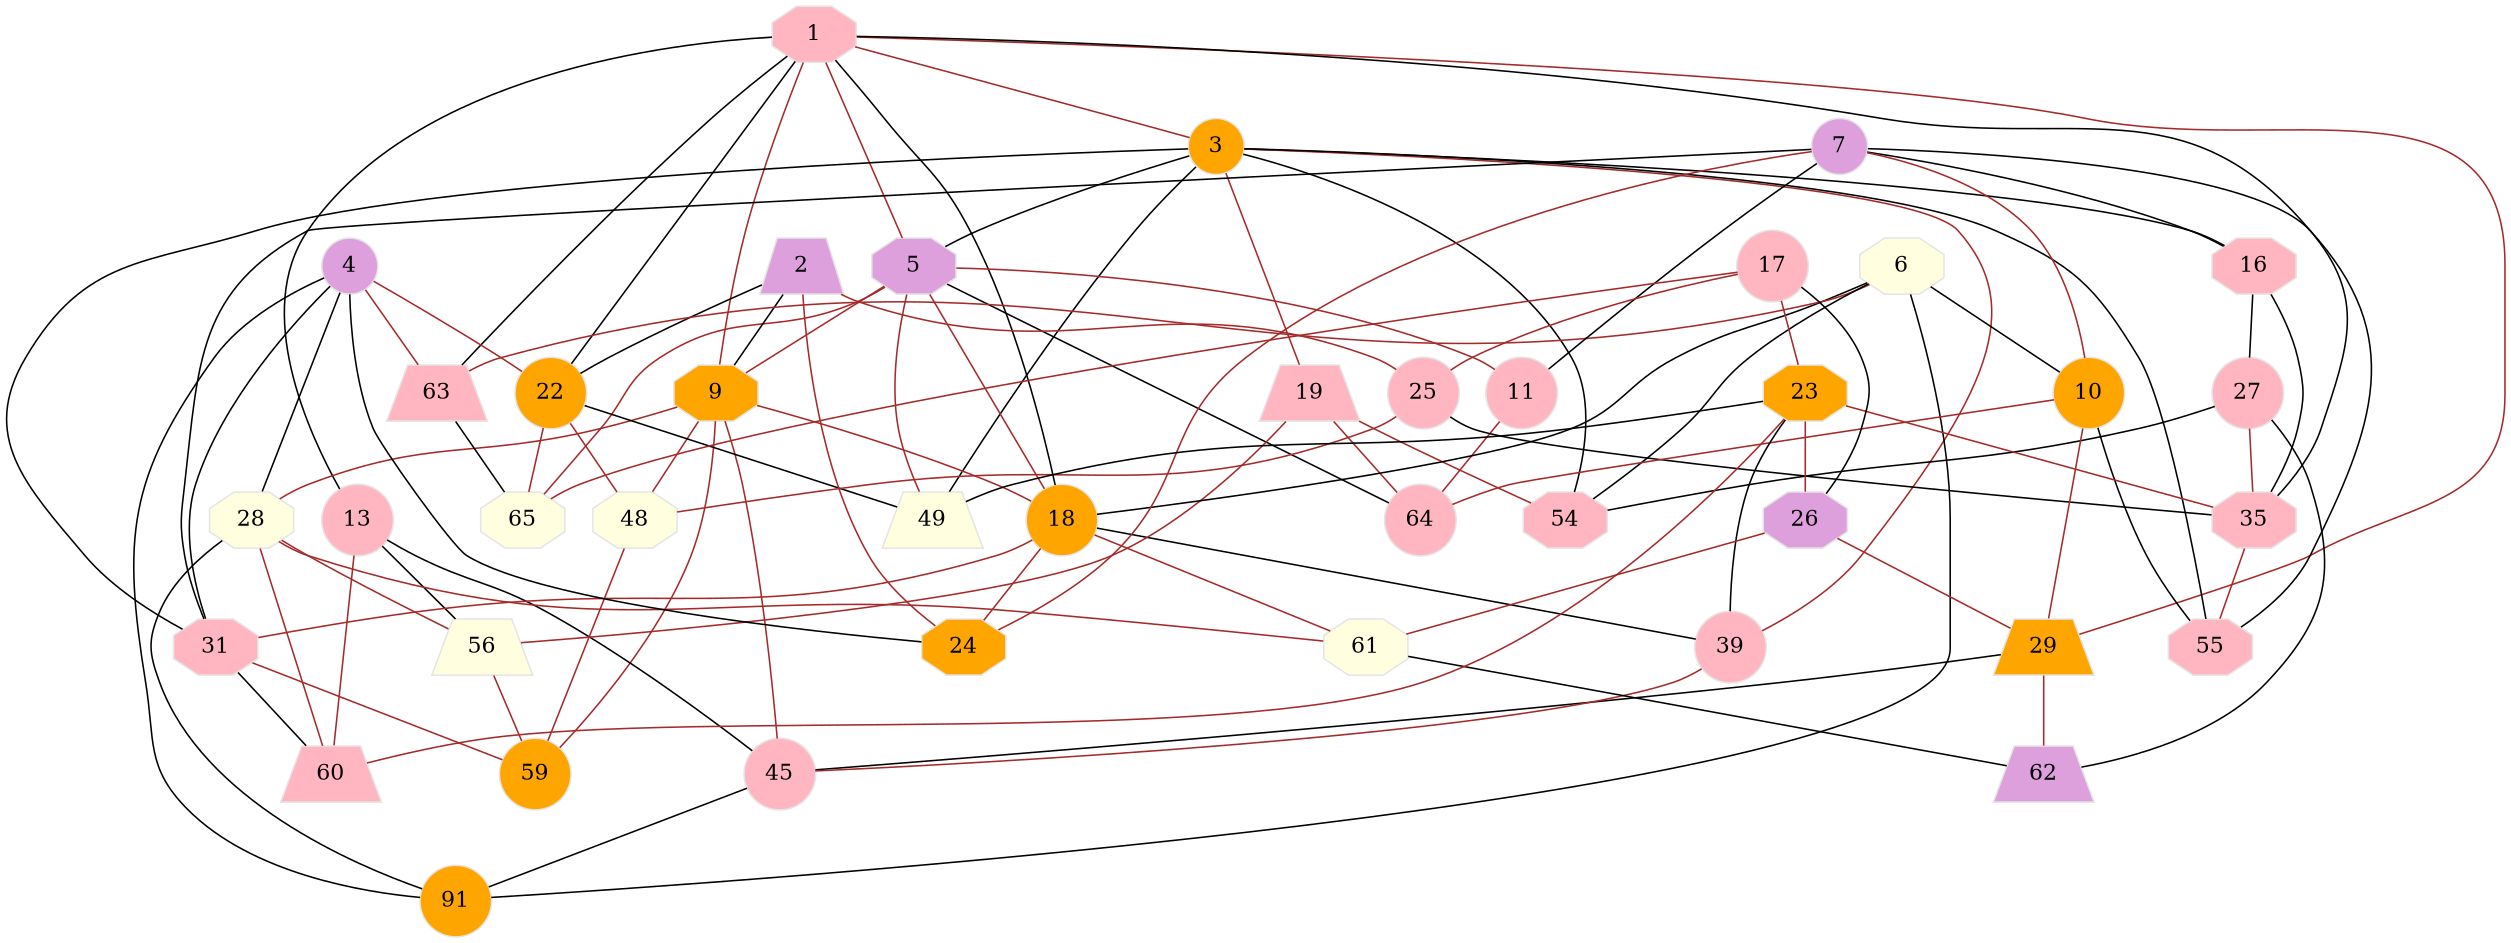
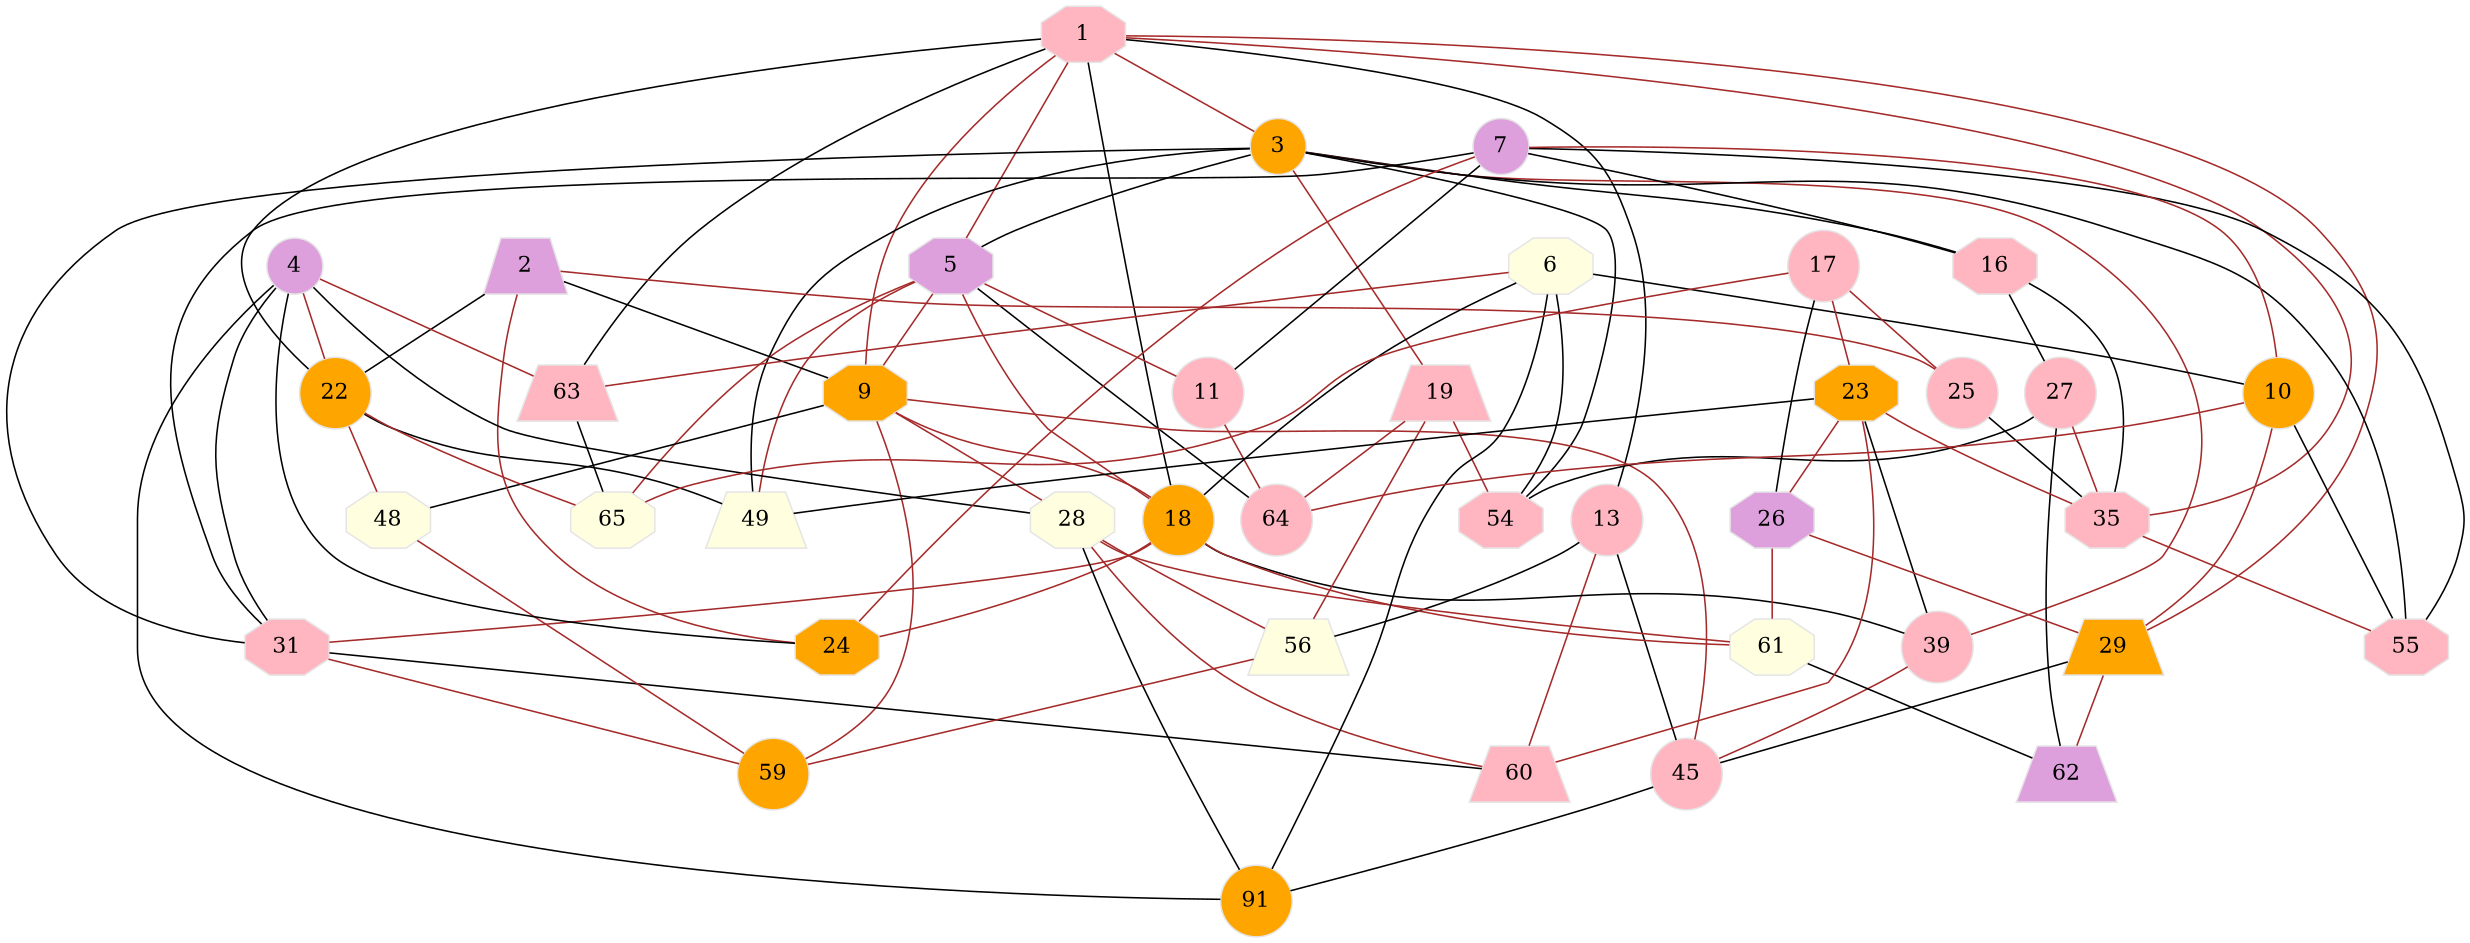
edge "1" -- "35": color black -> brown
edge "9" -- "48": color brown -> black
edge "25" -- "48": removed
